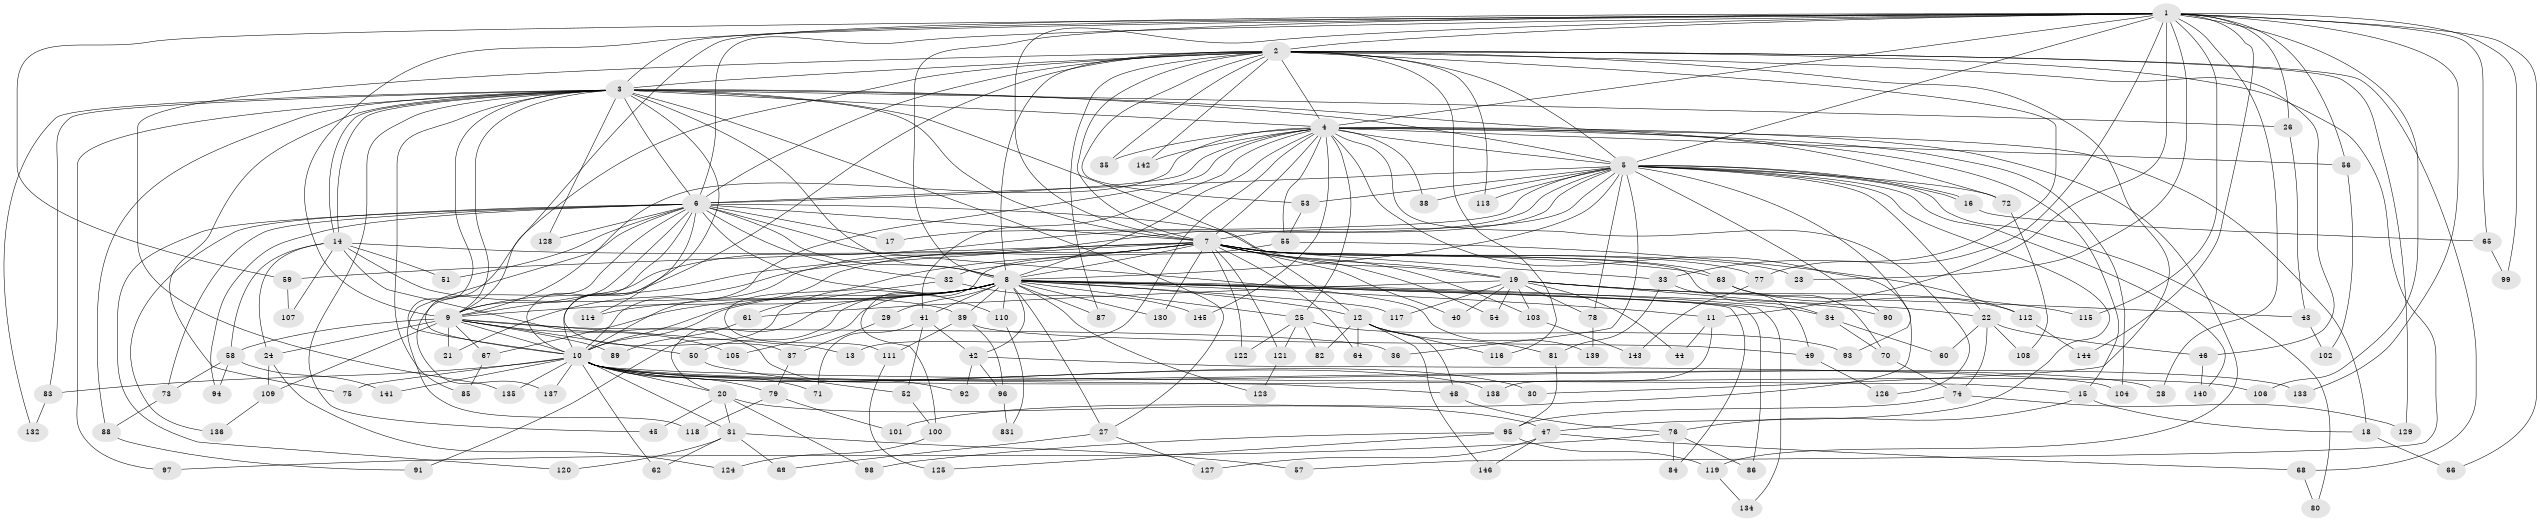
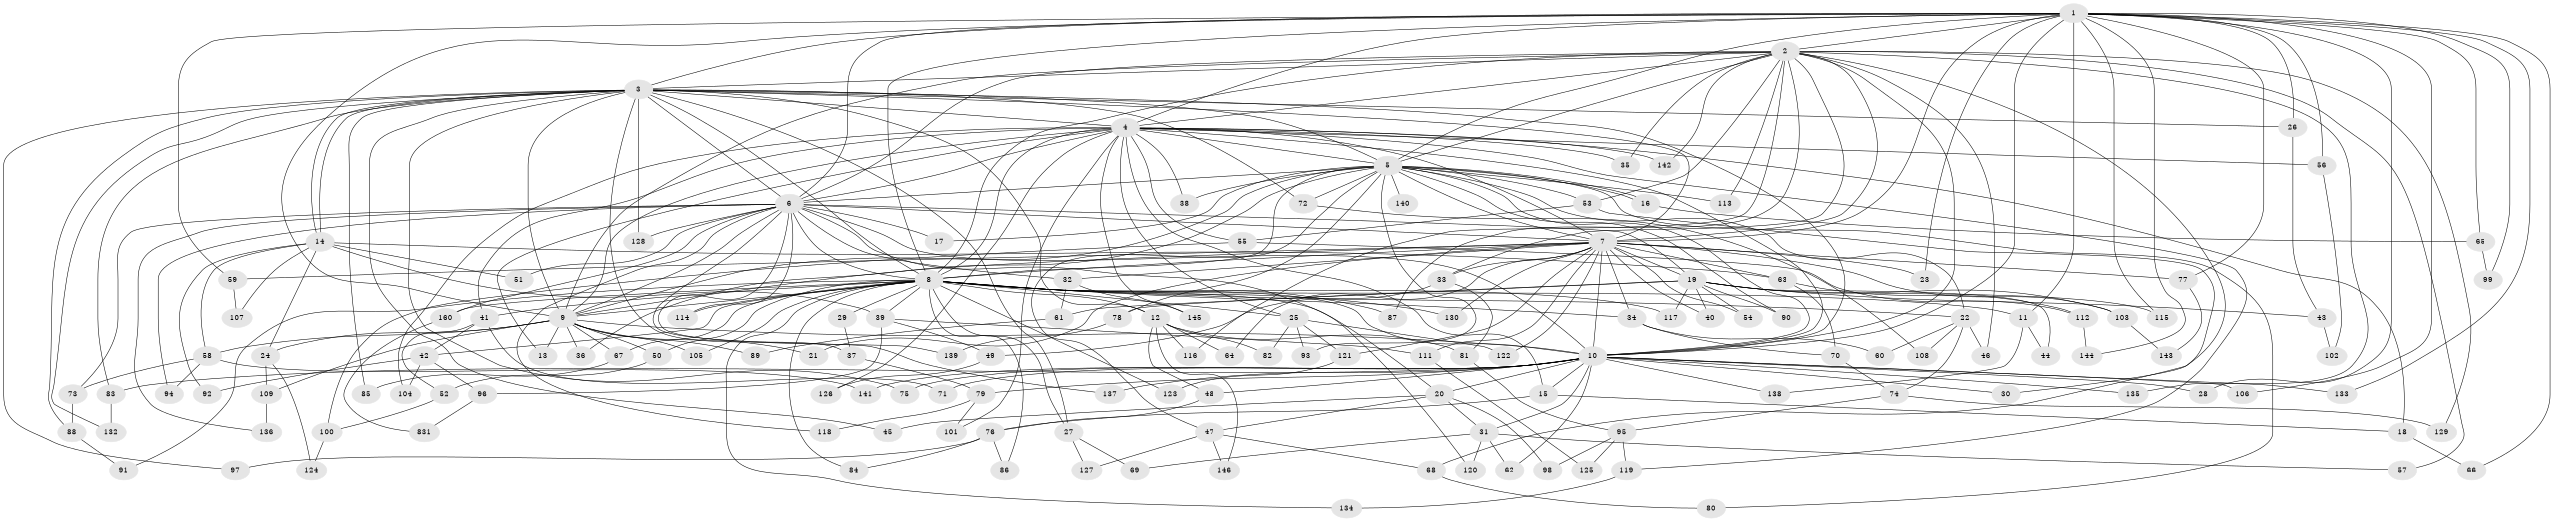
edge "2" -- "68": now "53" -- "68"
node "110": label "110" -> "160"
edge "46" -- "140": removed
